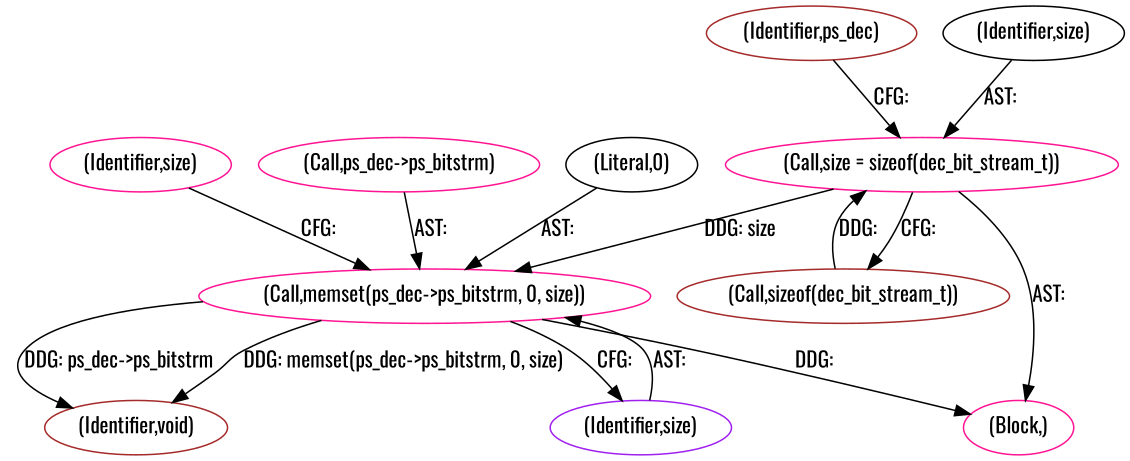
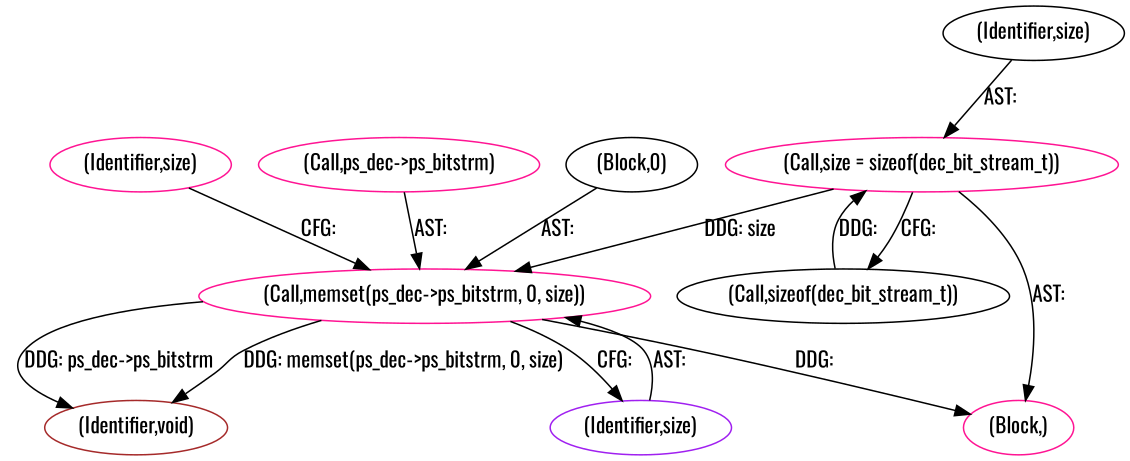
node "(Identifier,ps_dec)": removed
node "(Literal,0)": label "(Literal,0)" -> "(Block,0)"
node "(Call,sizeof(dec_bit_stream_t))": color brown -> black
